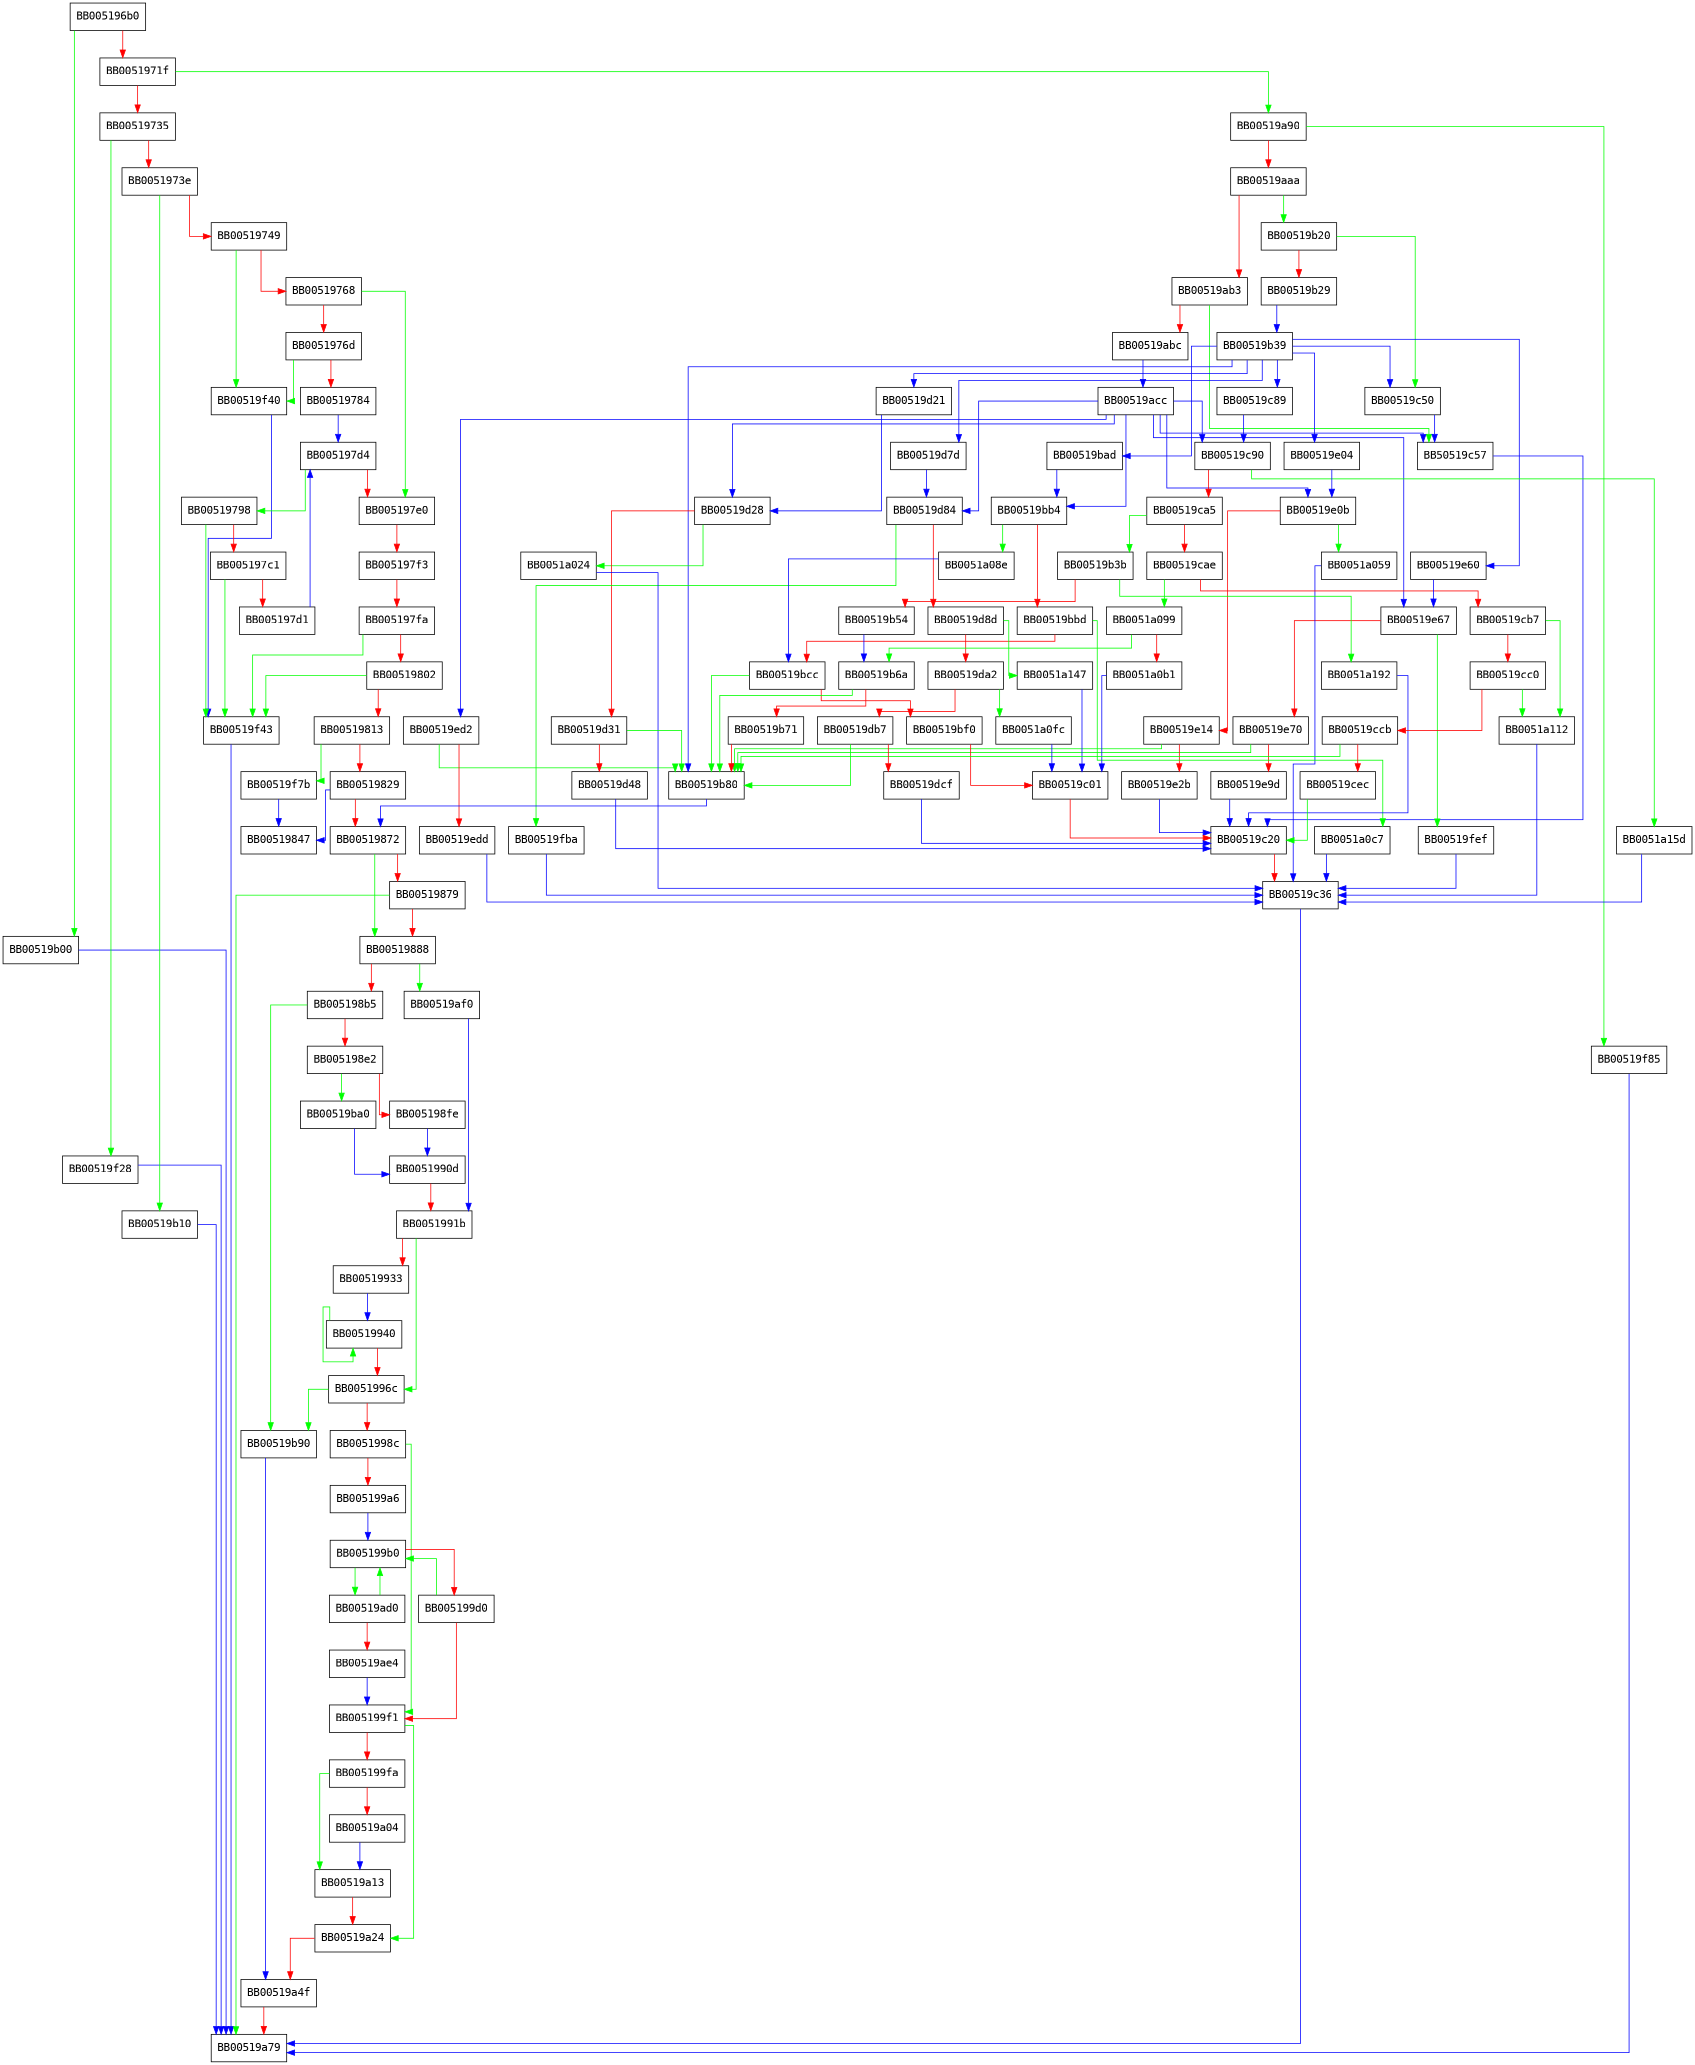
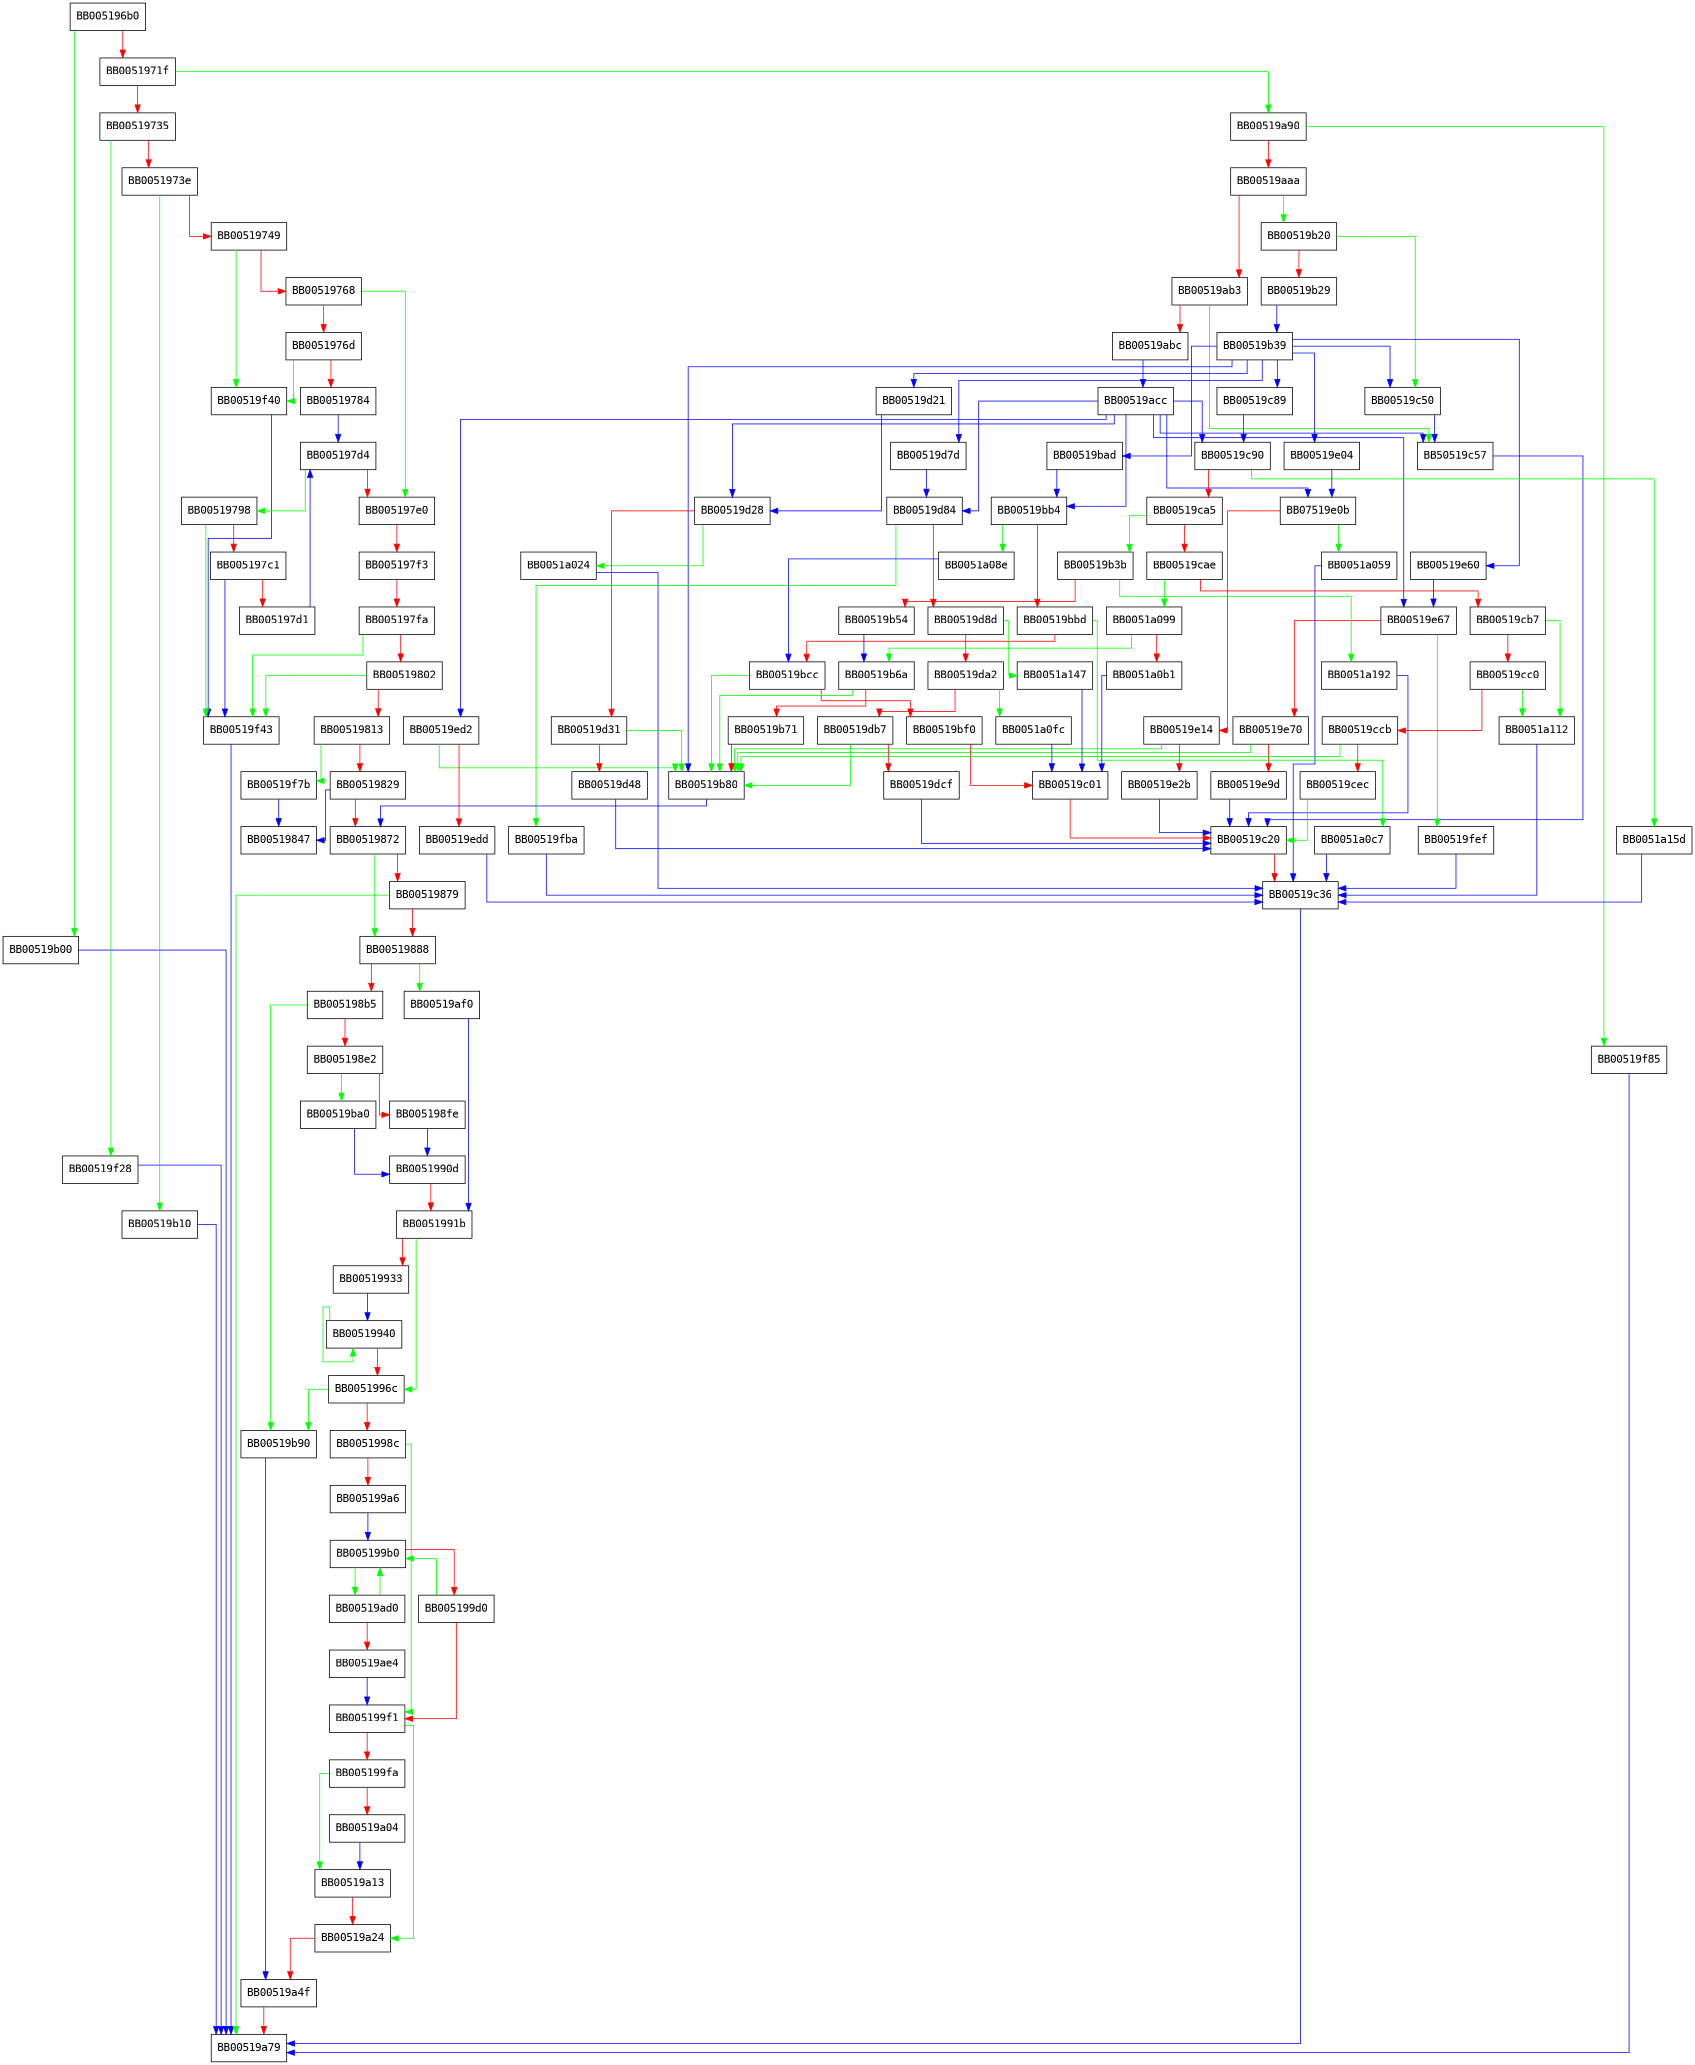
node "BB00519e0b": label "BB00519e0b" -> "BB07519e0b"
edge "BB005197c1" -> "BB00519f43": color green -> blue
